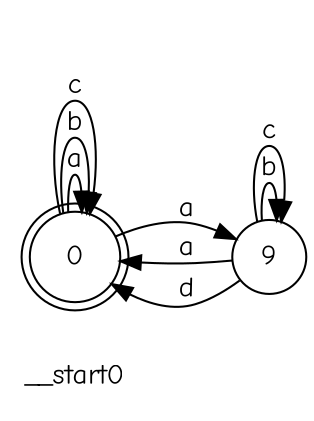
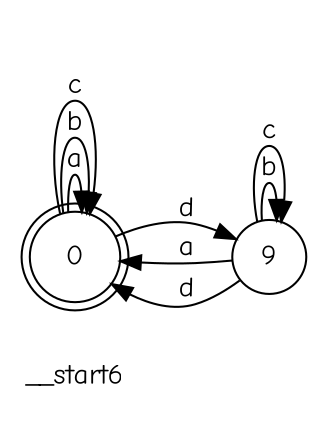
edge "0" -> "9": label "a" -> "d"
node "__start0": label "__start0" -> "__start6"
